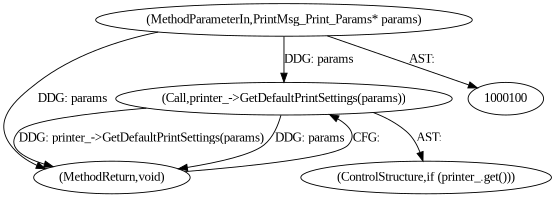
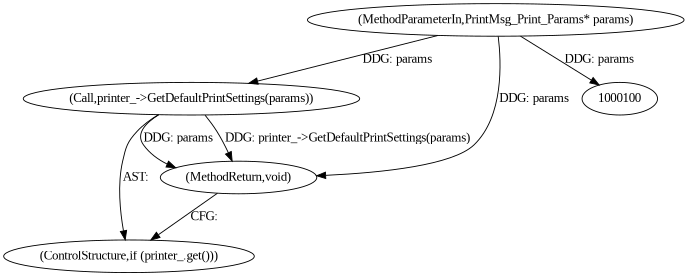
edge "(MethodParameterIn,PrintMsg_Print_Params* params)" -> "1000100": label "AST: " -> "DDG: params"
edge "(MethodReturn,void)" -> "(Call,printer_->GetDefaultPrintSettings(params))": now "(MethodReturn,void)" -> "(ControlStructure,if (printer_.get()))"
